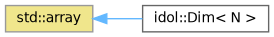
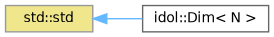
node "std::array": label "std::array" -> "std::std"
